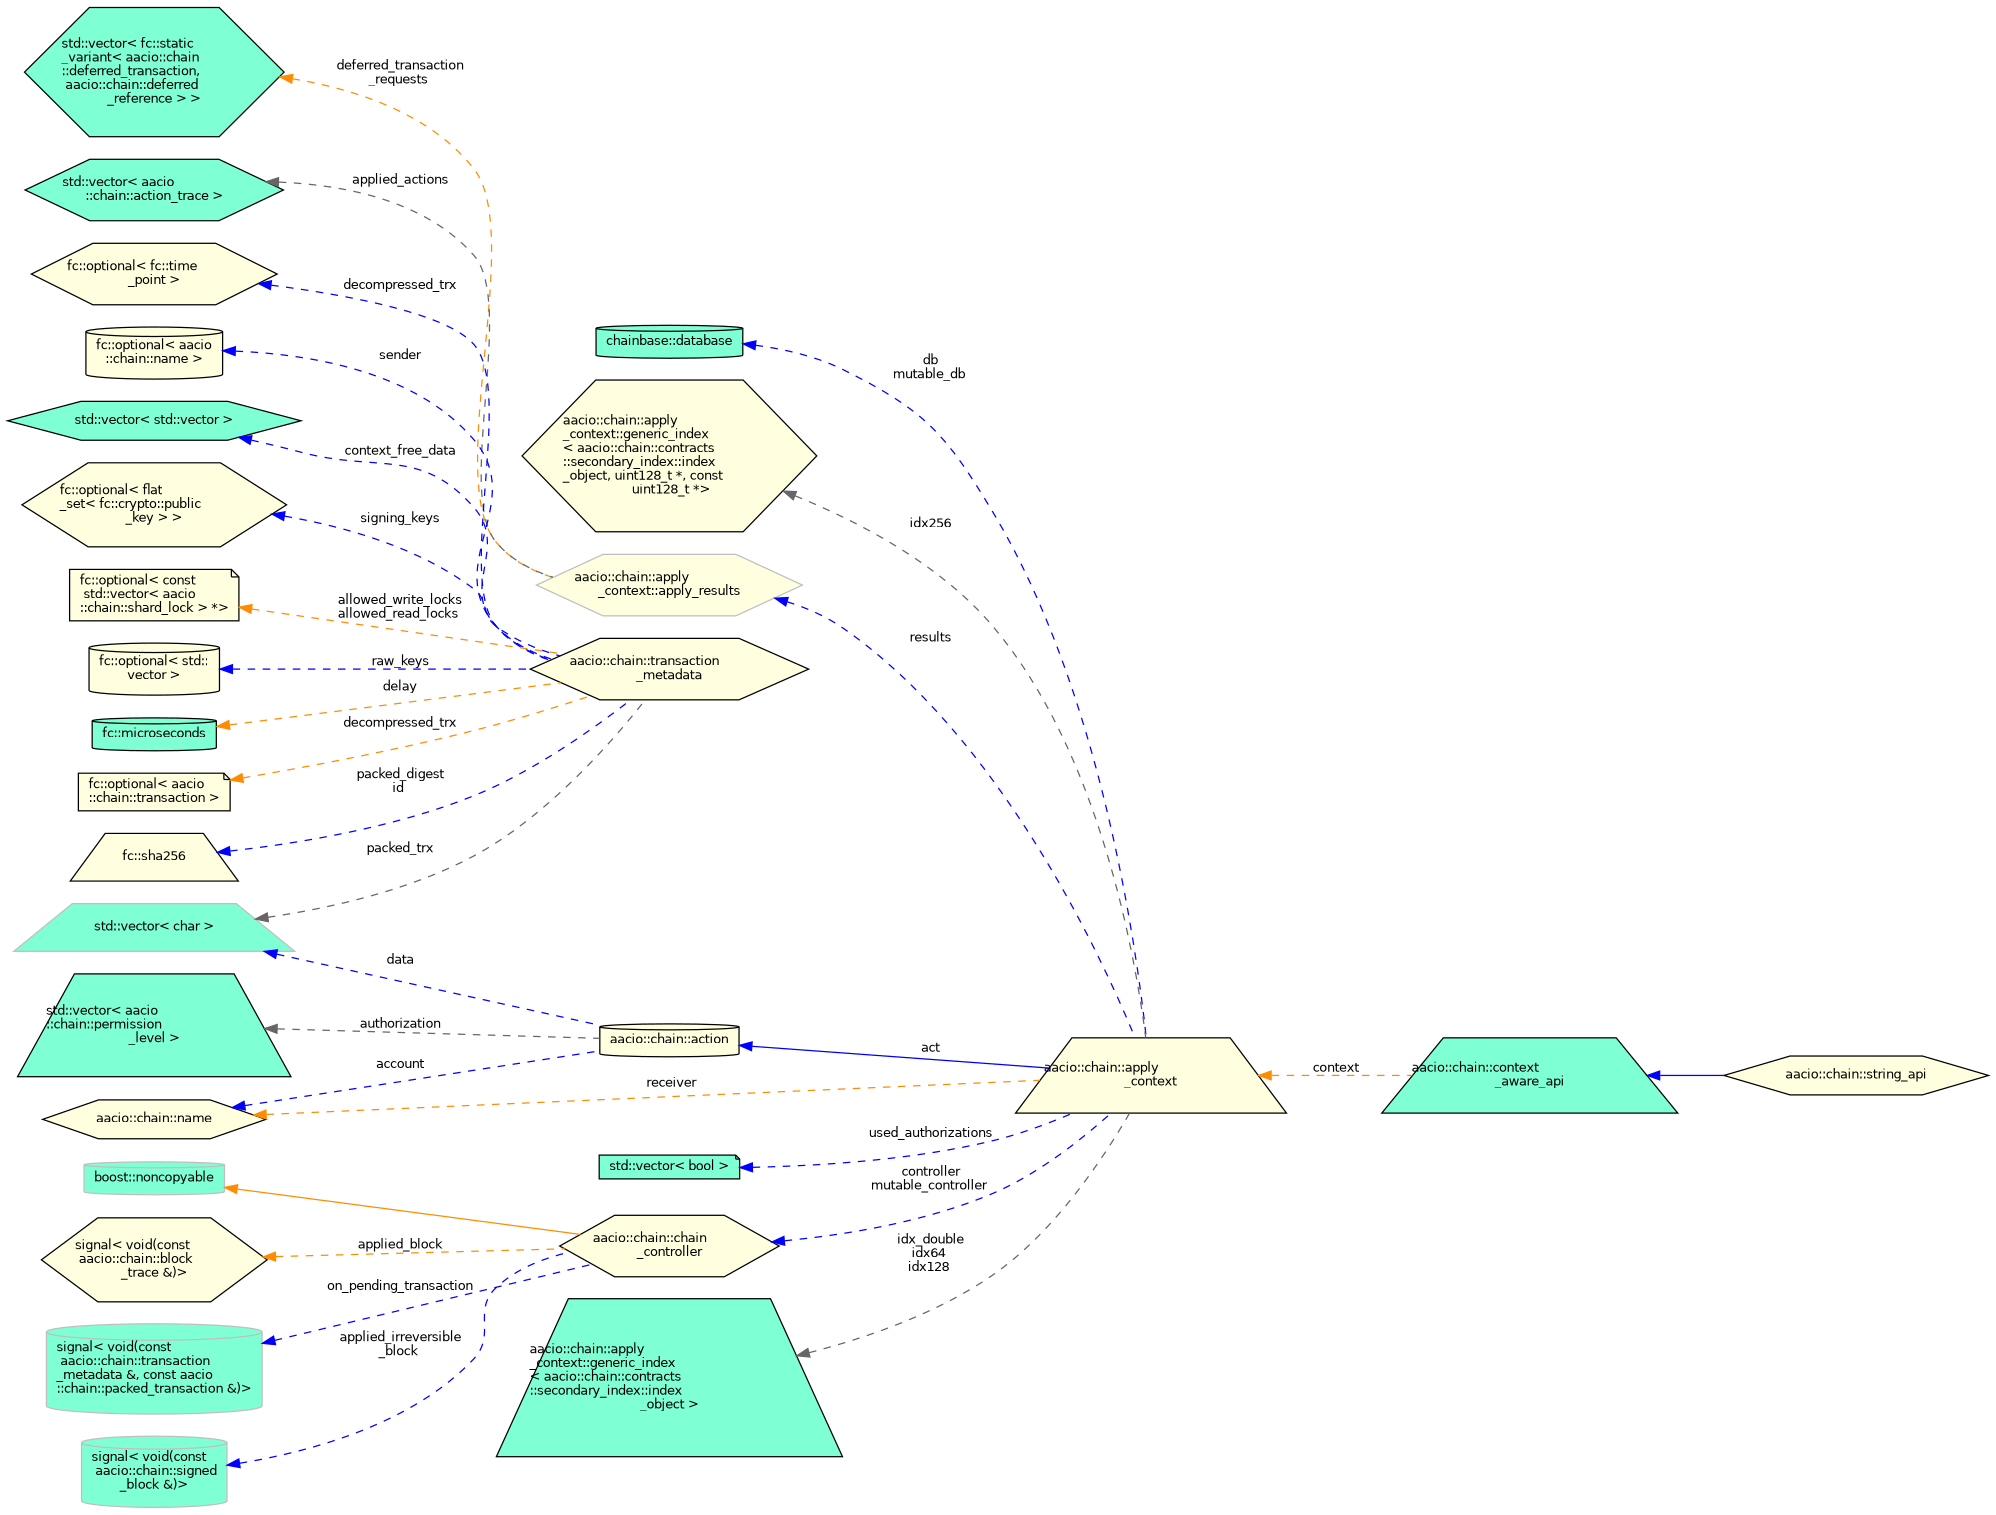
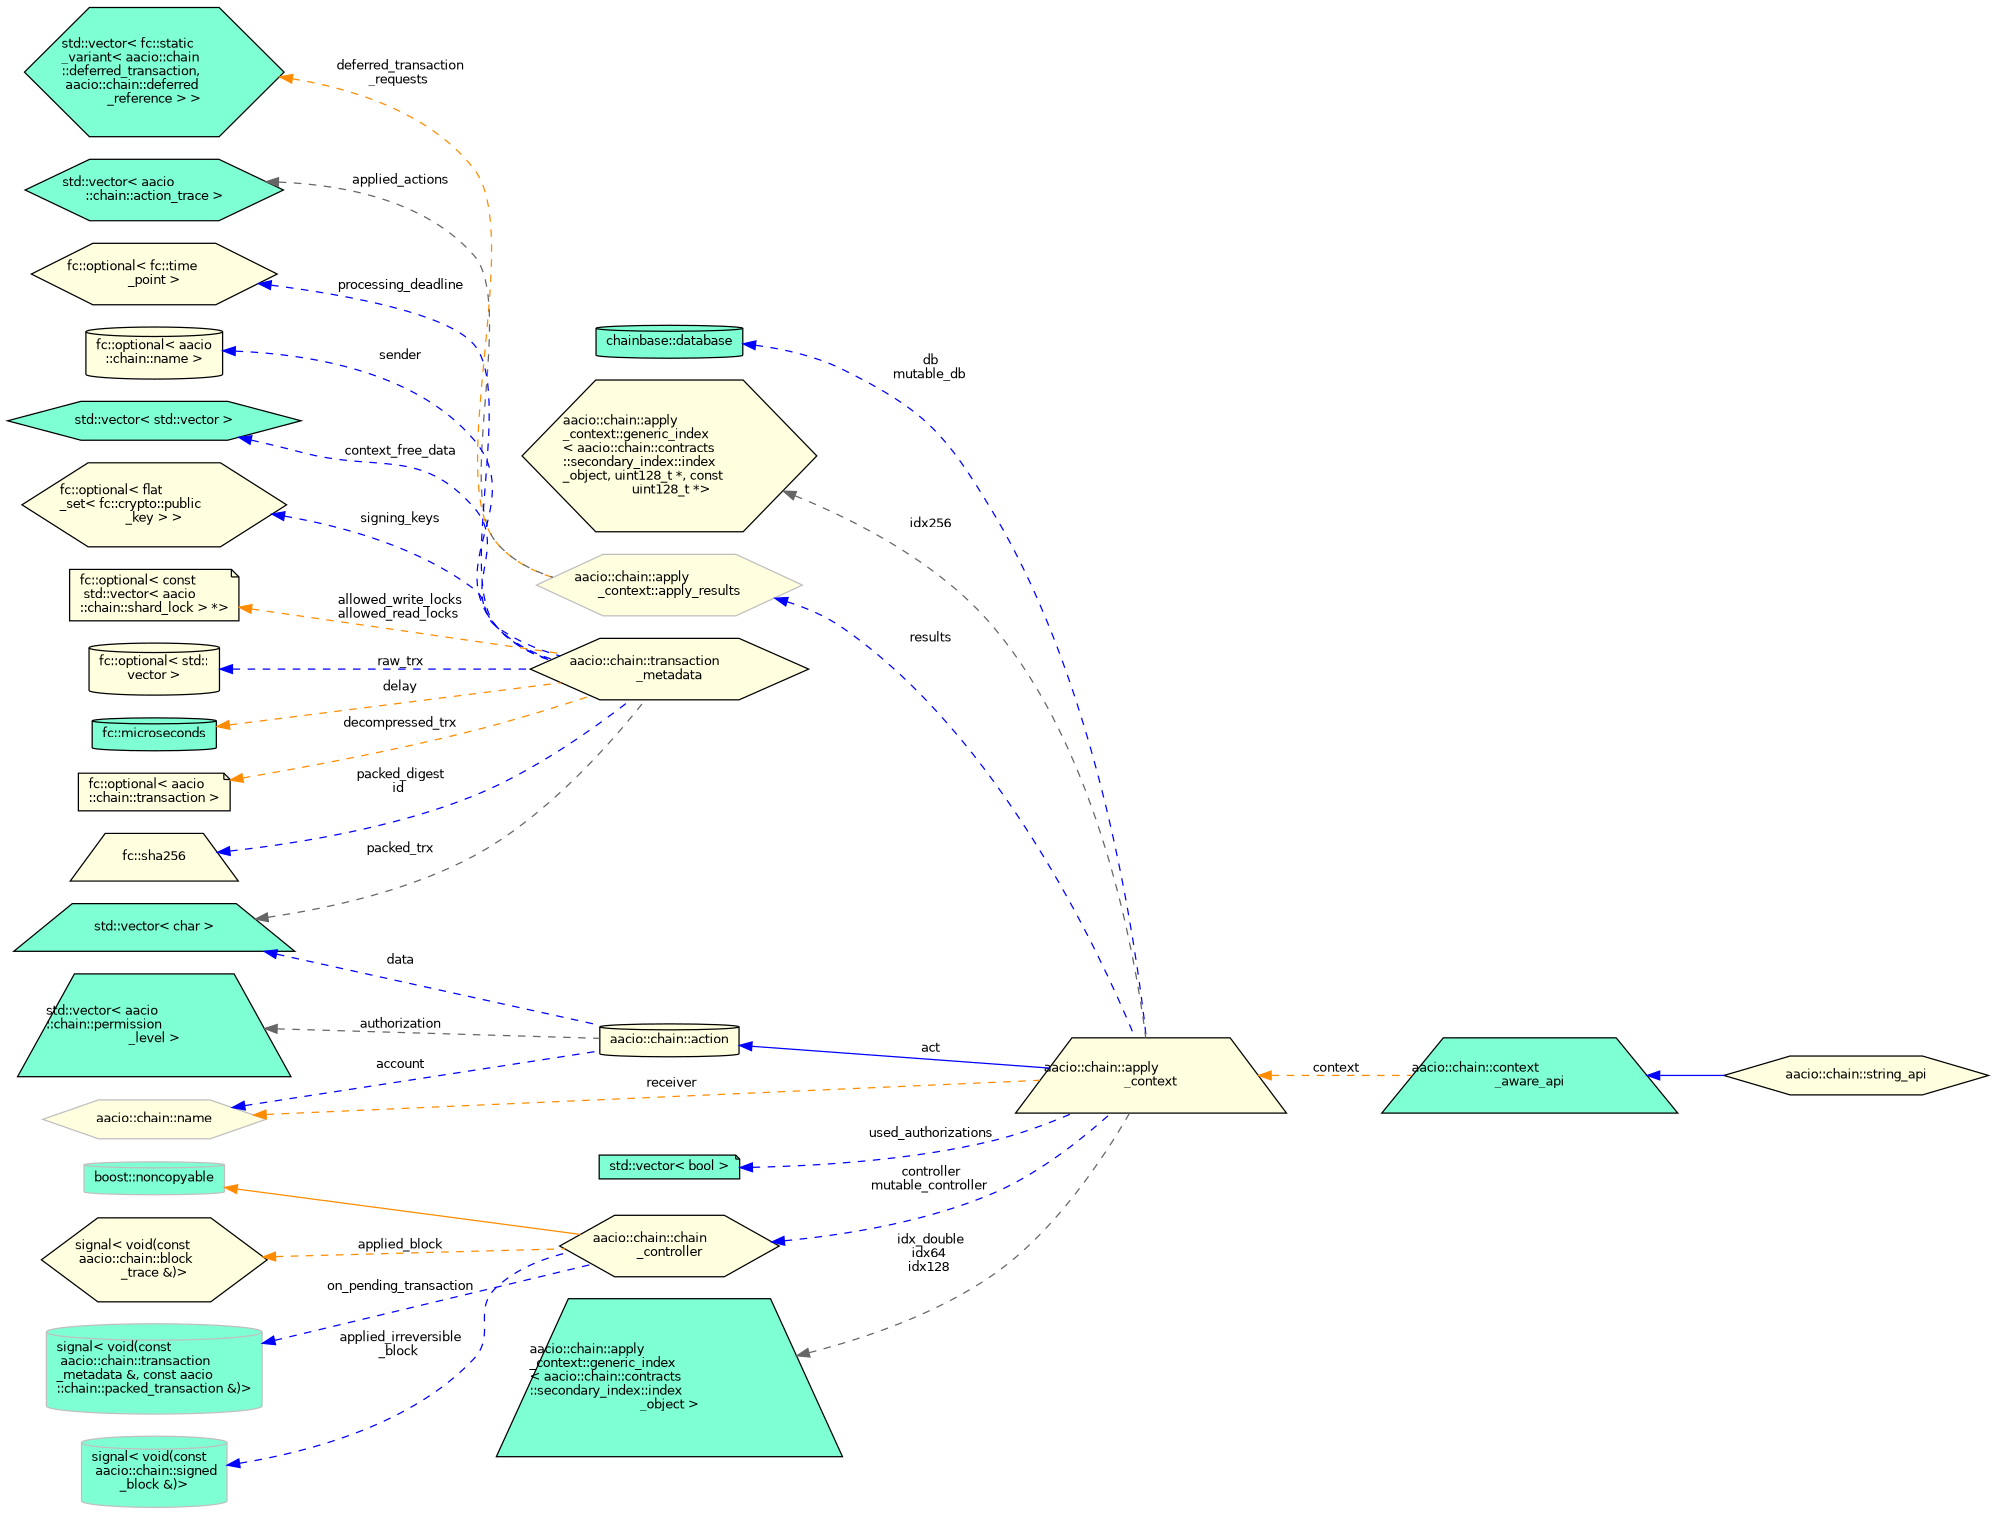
edge "aacio::chain::transaction _metadata" -> "fc::optional< fc::time _point >": label " decompressed_trx" -> " processing_deadline"
edge "aacio::chain::transaction _metadata" -> "fc::optional< std:: vector >": label " raw_keys" -> " raw_trx"
node "std::vector< char >": color grey75 -> black
node "aacio::chain::name": color black -> grey75
